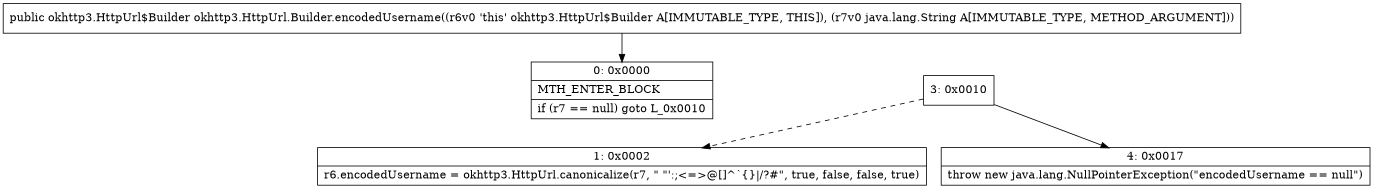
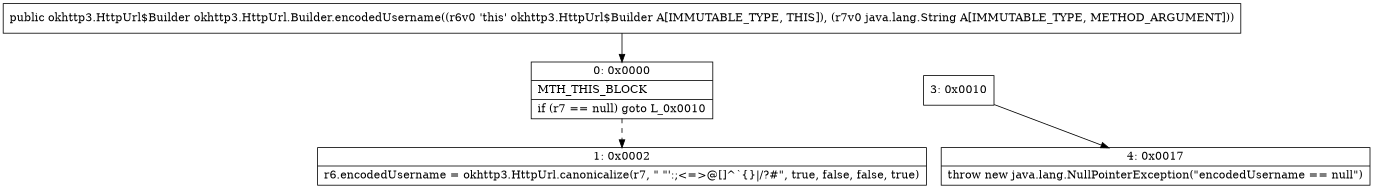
node "0: 0x0000": text "MTH_ENTER_BLOCK" -> "MTH_THIS_BLOCK"
edge "3: 0x0010" -> "1: 0x0002": now "0: 0x0000" -> "1: 0x0002"
